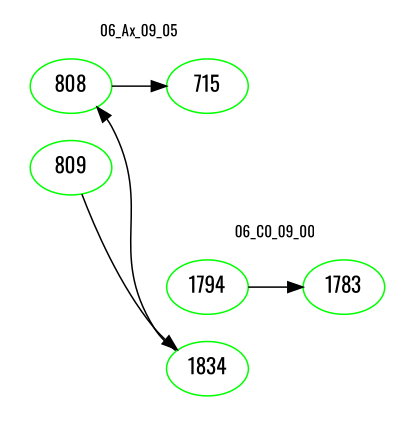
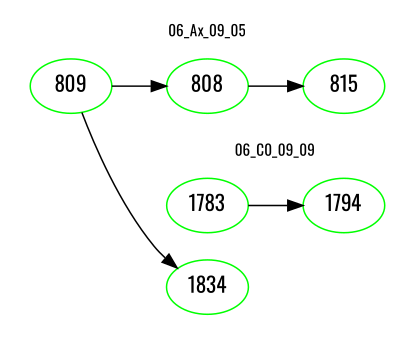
node "715": label "715" -> "815"
cluster "06_C0_09_00": label "06_C0_09_00" -> "06_C0_09_09"
edge "1834" -> "808": now "809" -> "808"
edge "1794" -> "1783": reversed
